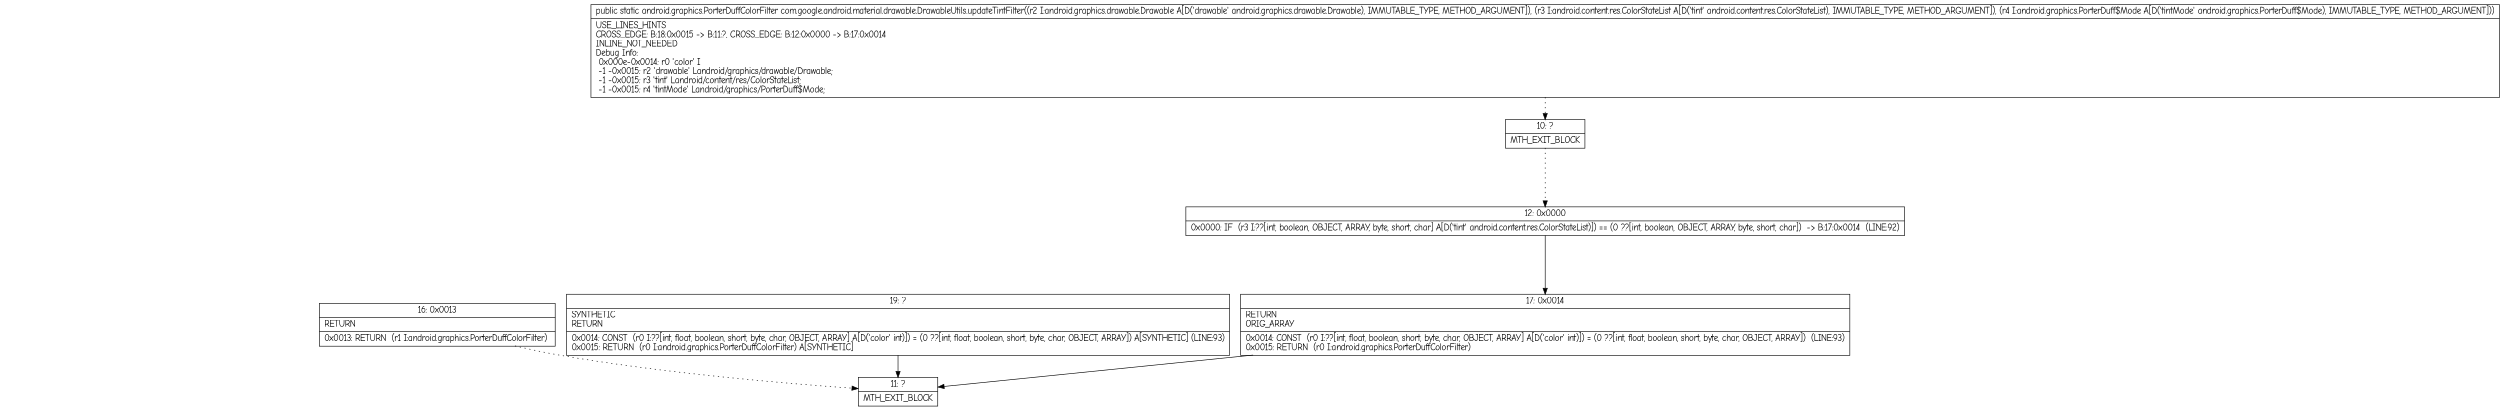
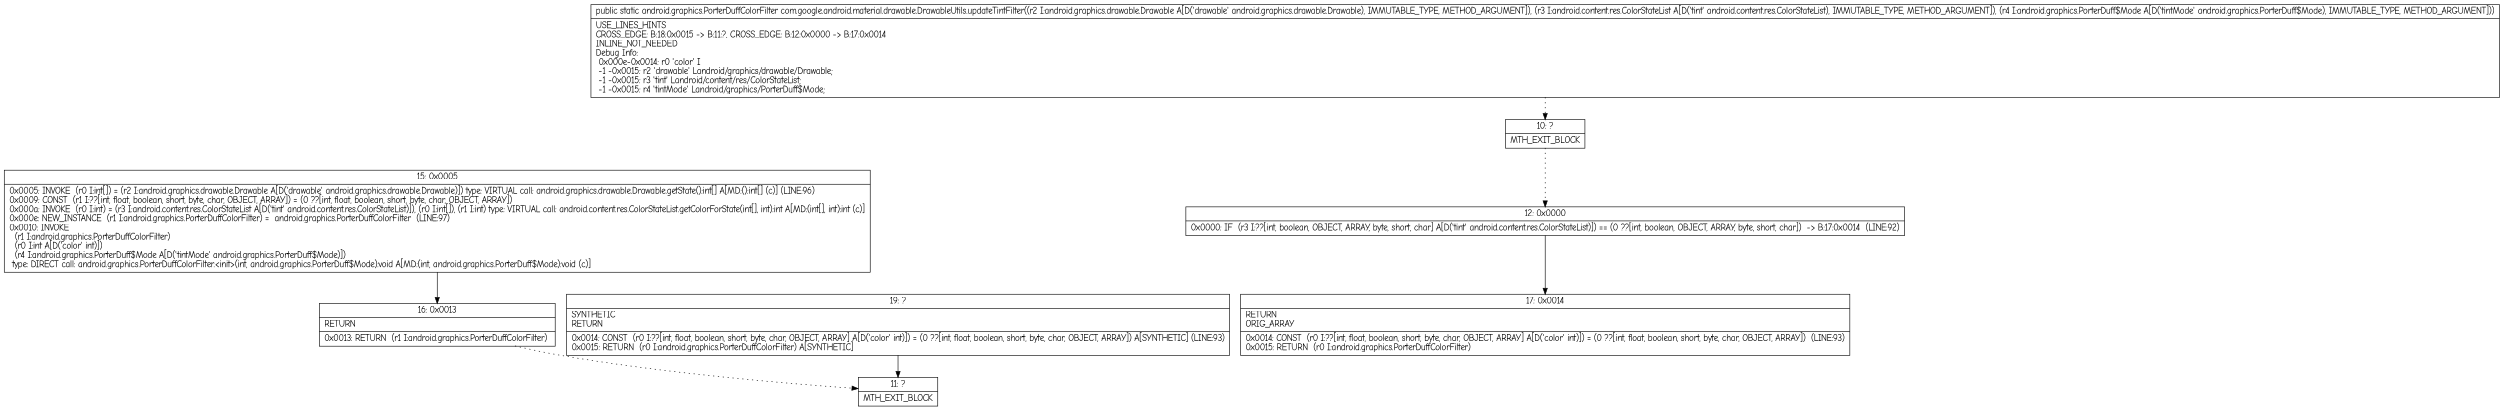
node "15: 0x0005": added
edge "17: 0x0014" -> "11: ?": removed
